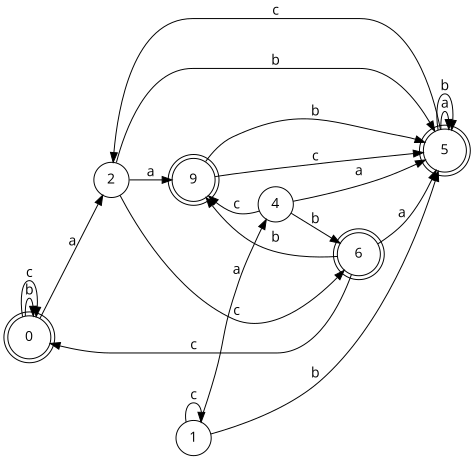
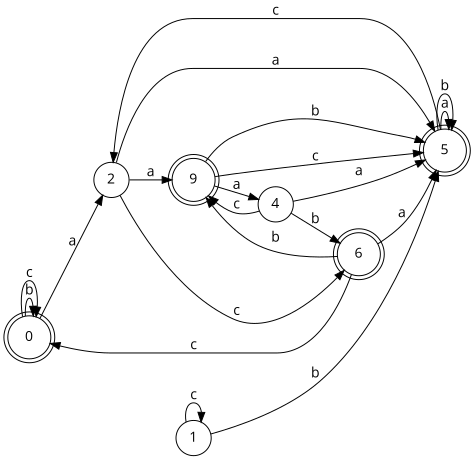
edge "2" -> "5": label "b" -> "a"
edge "1" -> "4": now "9" -> "4"
